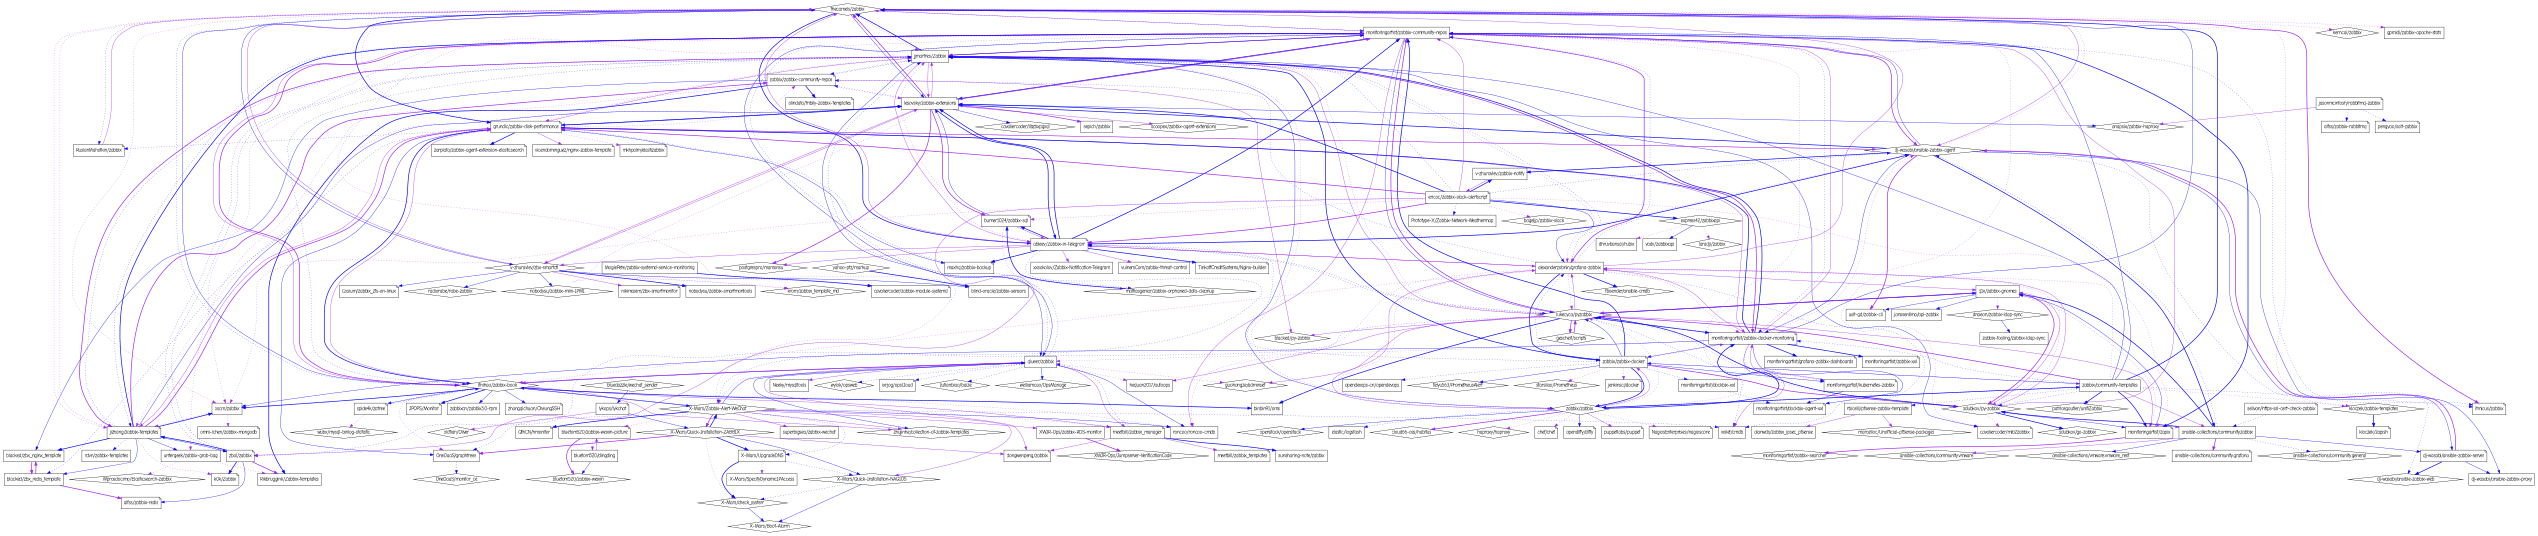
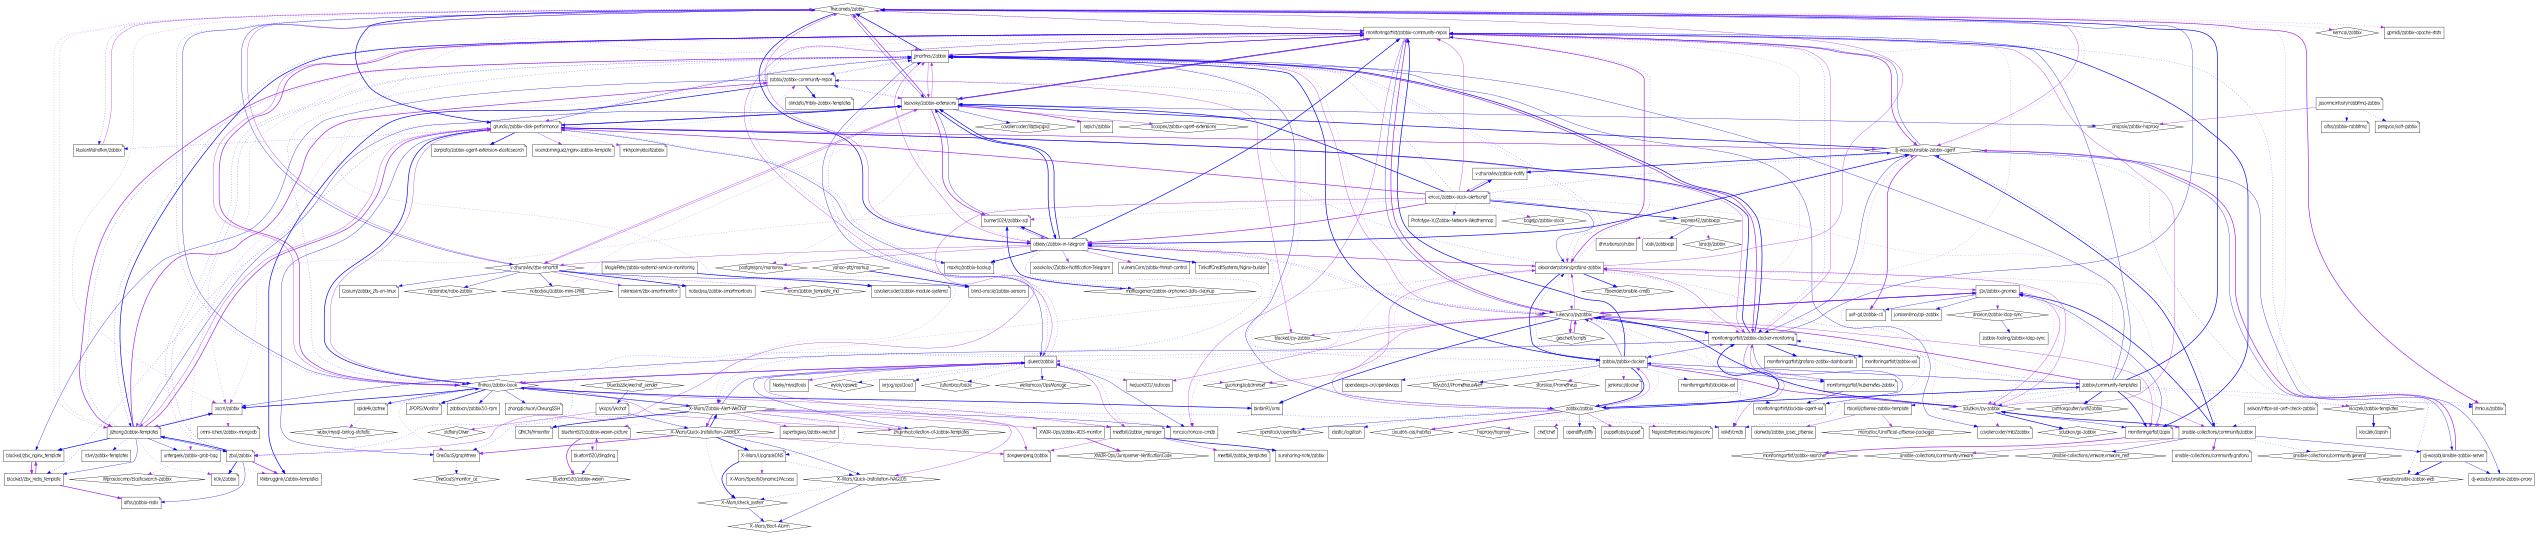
edge "monitoringartist/zabbix-community-repos" -> "qiueer/zabbix": color blue -> purple
edge "grundic/zabbix-disk-performance" -> "jjmartres/Zabbix": color purple -> blue
edge "lesovsky/zabbix-extensions" -> "postgrespro/mamonsu": style bold -> dotted
edge "q1x/zabbix-gnomes" -> "adubkov/py-zabbix": style bold -> dotted
